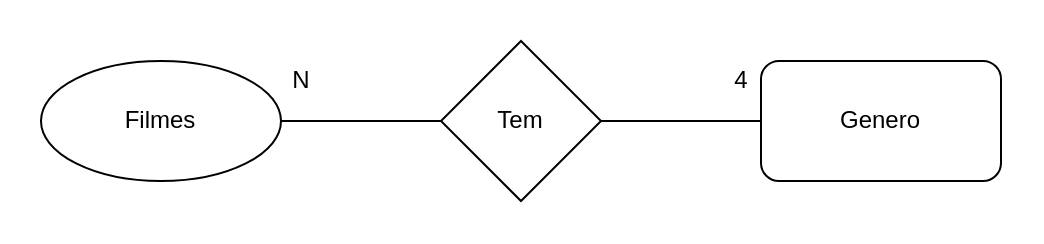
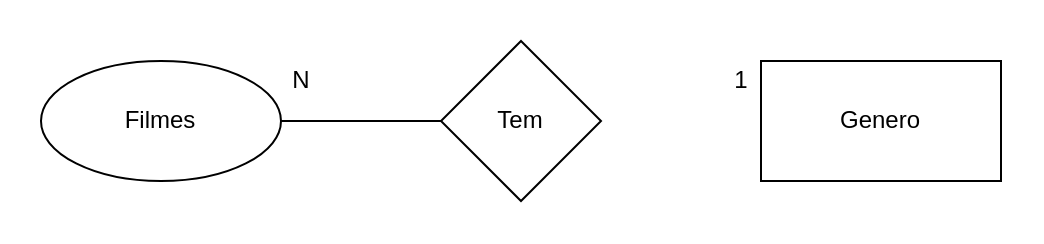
node "4": label "4" -> "1"
edge "Tem" -- "Genero": removed
node "Genero": shape rounded rectangle -> rectangle
